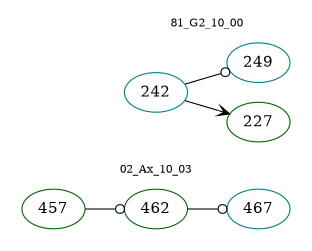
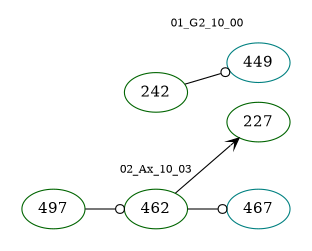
cluster "81_G2_10_00": label "81_G2_10_00" -> "01_G2_10_00"
node "249": label "249" -> "449"
node "242": color teal -> darkgreen
edge "242" -> "227": now "462" -> "227"
node "457": label "457" -> "497"
